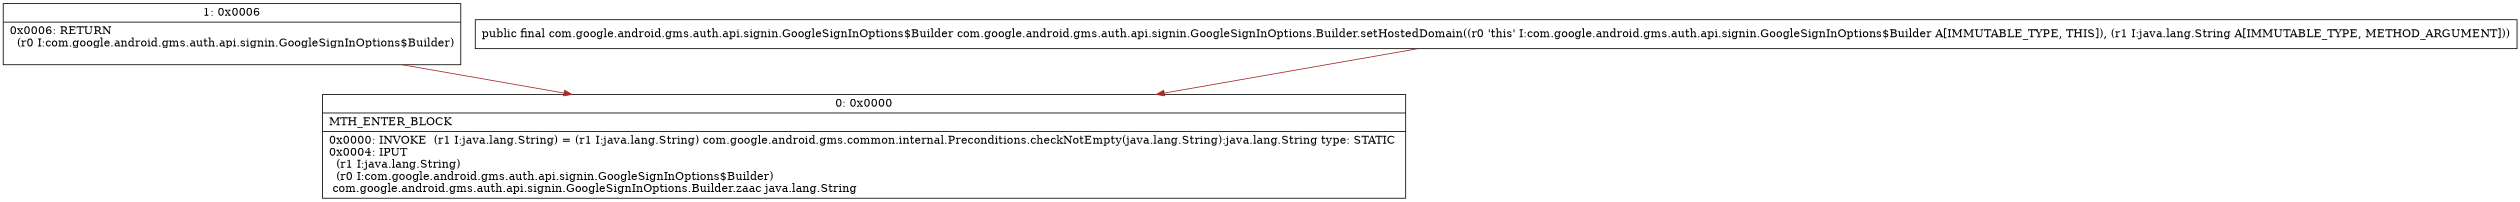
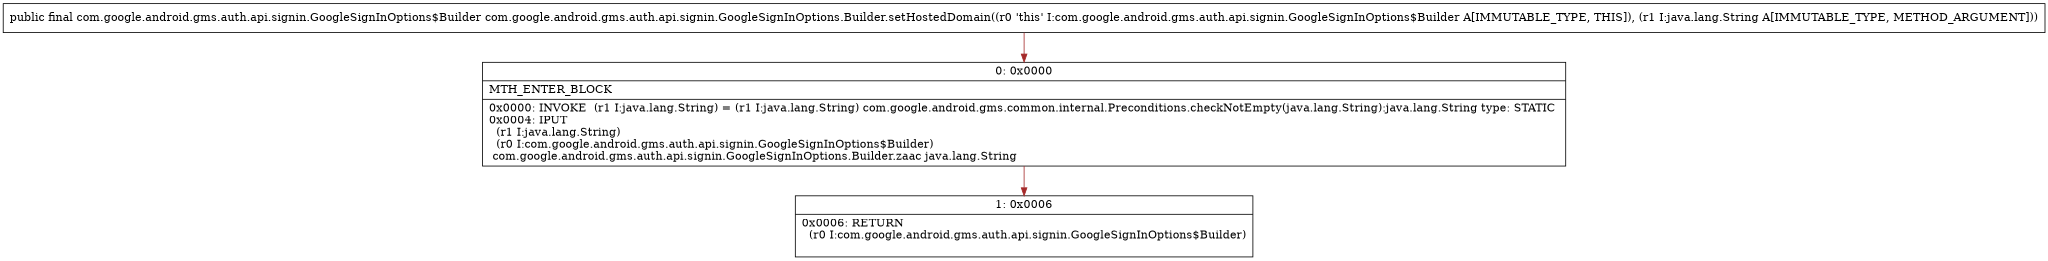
edge "1: 0x0006" -> "0: 0x0000": reversed
